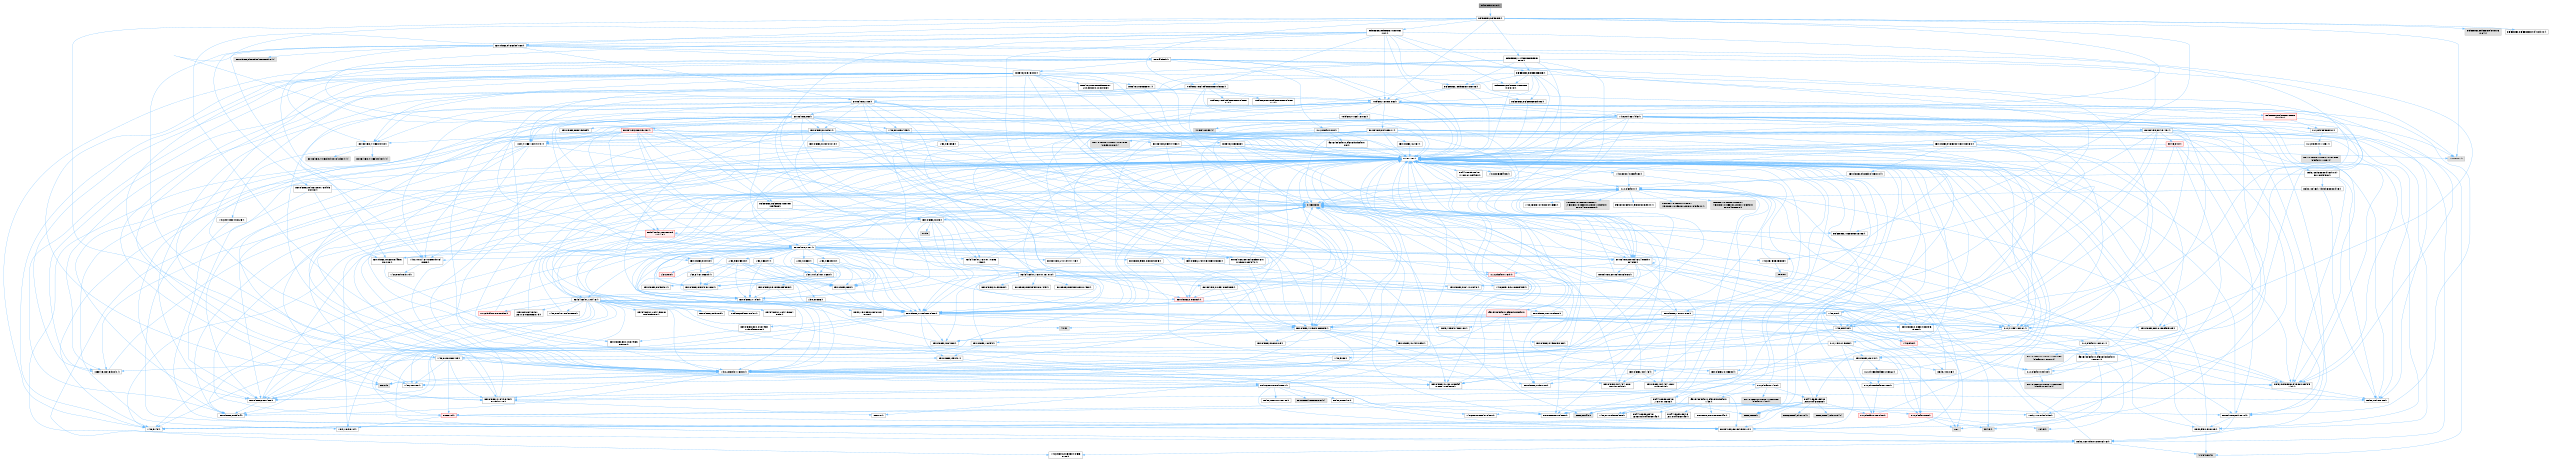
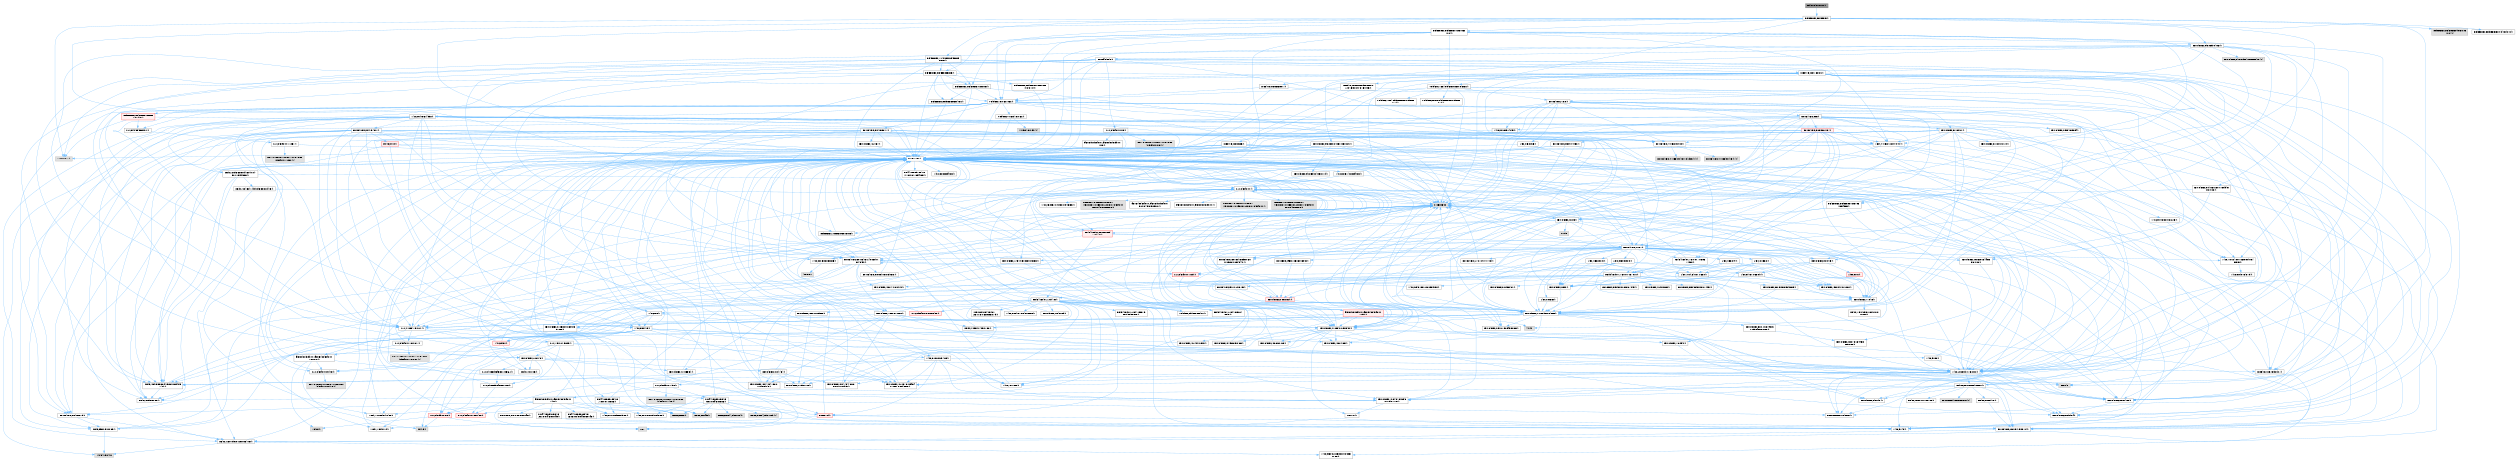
node "GenericPlatform/GenericPlatform CompilerPreSetup.h": added
node "Containers/TypeByPredicate.h": label "Containers/TypeByPredicate.h" -> "Containers/EnumAsByte.h"
edge "Templates/Identity.h" -> "String/FormatStringSan.h": reversed
